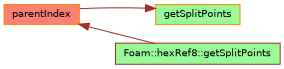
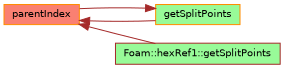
edge "getSplitPoints" -> "parentIndex": added
node "Foam::hexRef8::getSplitPoints": label "Foam::hexRef8::getSplitPoints" -> "Foam::hexRef1::getSplitPoints"
